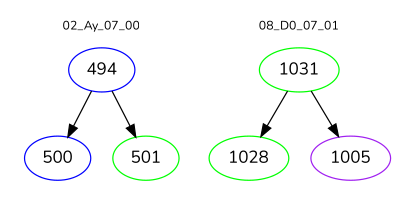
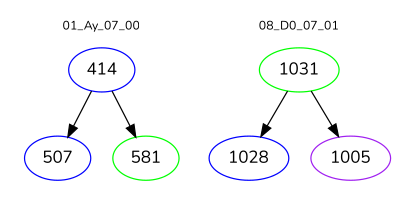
cluster "02_Ay_07_00": label "02_Ay_07_00" -> "01_Ay_07_00"
node "494": label "494" -> "414"
node "500": label "500" -> "507"
node "501": label "501" -> "581"
node "1028": color green -> blue
